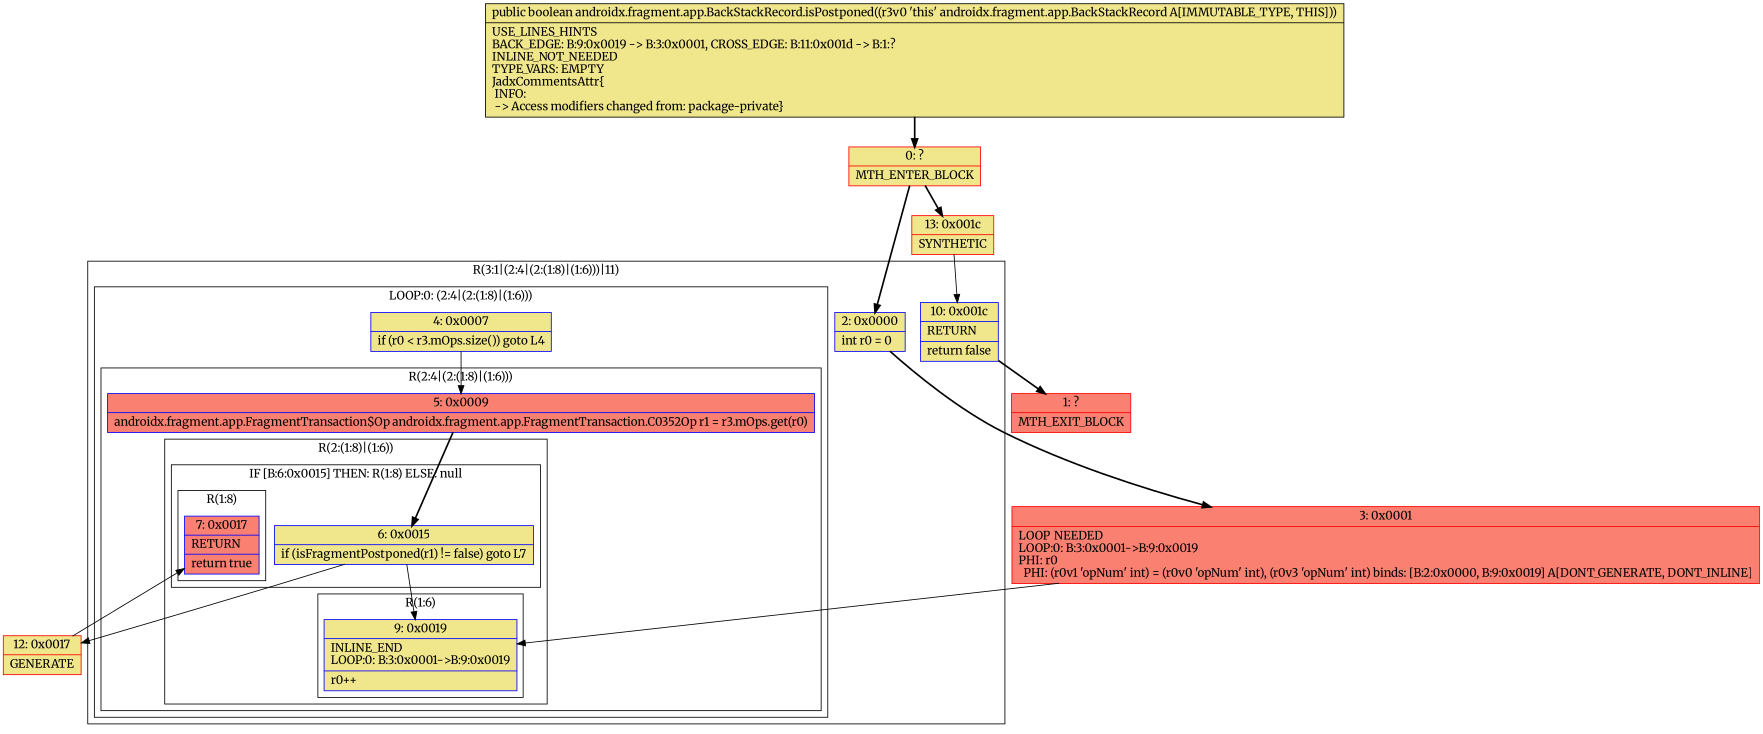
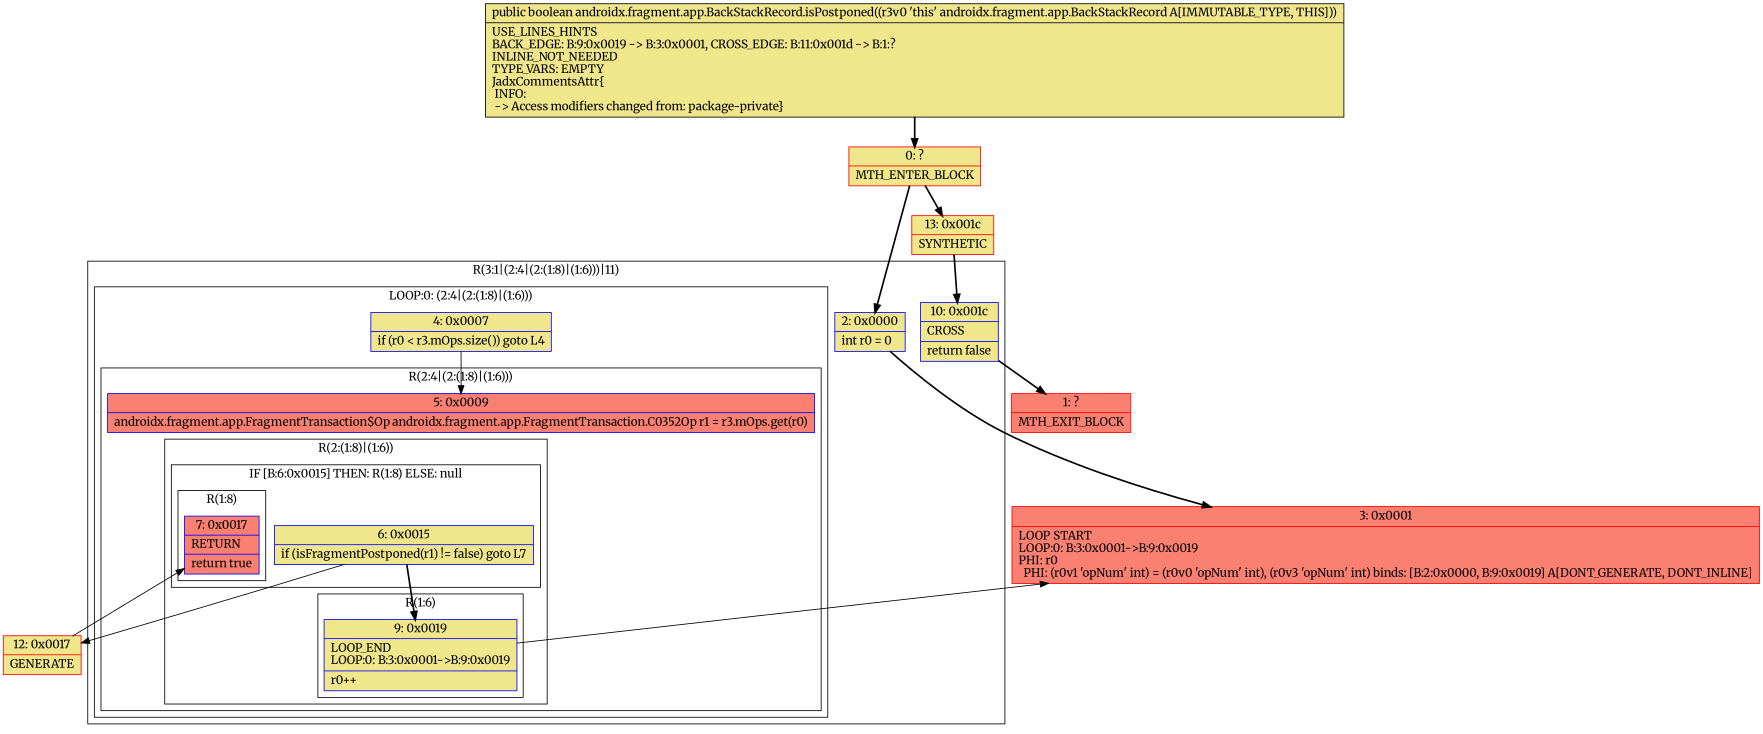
edge "13: 0x001c" -> "10: 0x001c": style solid -> bold
node "10: 0x001c": text "RETURN" -> "CROSS"
edge "5: 0x0009" -> "6: 0x0015": removed
node "3: 0x0001": text "LOOP_NEEDED" -> "LOOP_START"
edge "6: 0x0015" -> "9: 0x0019": style solid -> bold
edge "3: 0x0001" -> "9: 0x0019": reversed
node "9: 0x0019": text "INLINE_END" -> "LOOP_END"
